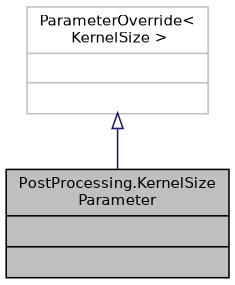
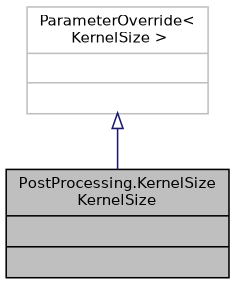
node "PostProcessing.KernelSize": text "Parameter" -> "KernelSize"
